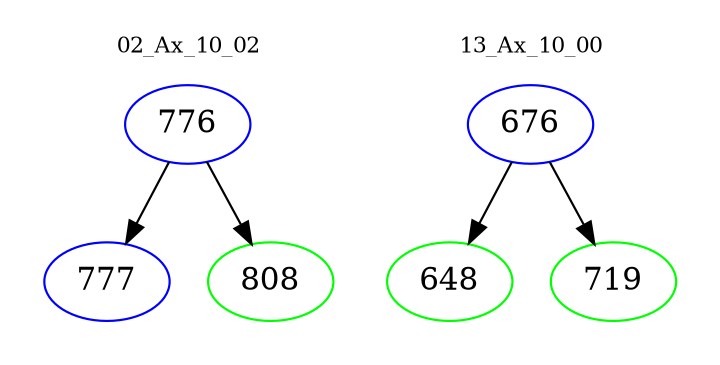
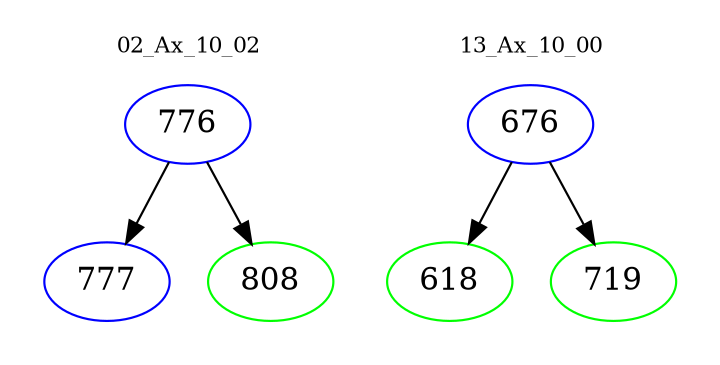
node "648": label "648" -> "618"
